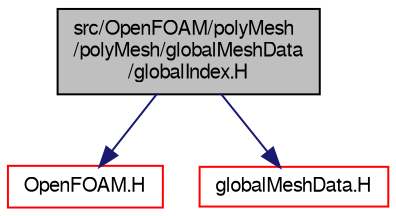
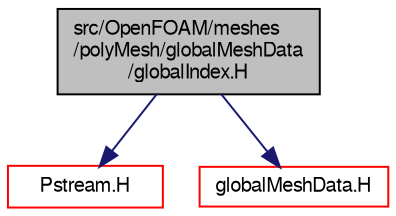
node "src/OpenFOAM/polyMesh /polyMesh/globalMeshData /globalIndex.H": label "src/OpenFOAM/polyMesh /polyMesh/globalMeshData /globalIndex.H" -> "src/OpenFOAM/meshes /polyMesh/globalMeshData /globalIndex.H"
node "OpenFOAM.H": label "OpenFOAM.H" -> "Pstream.H"
